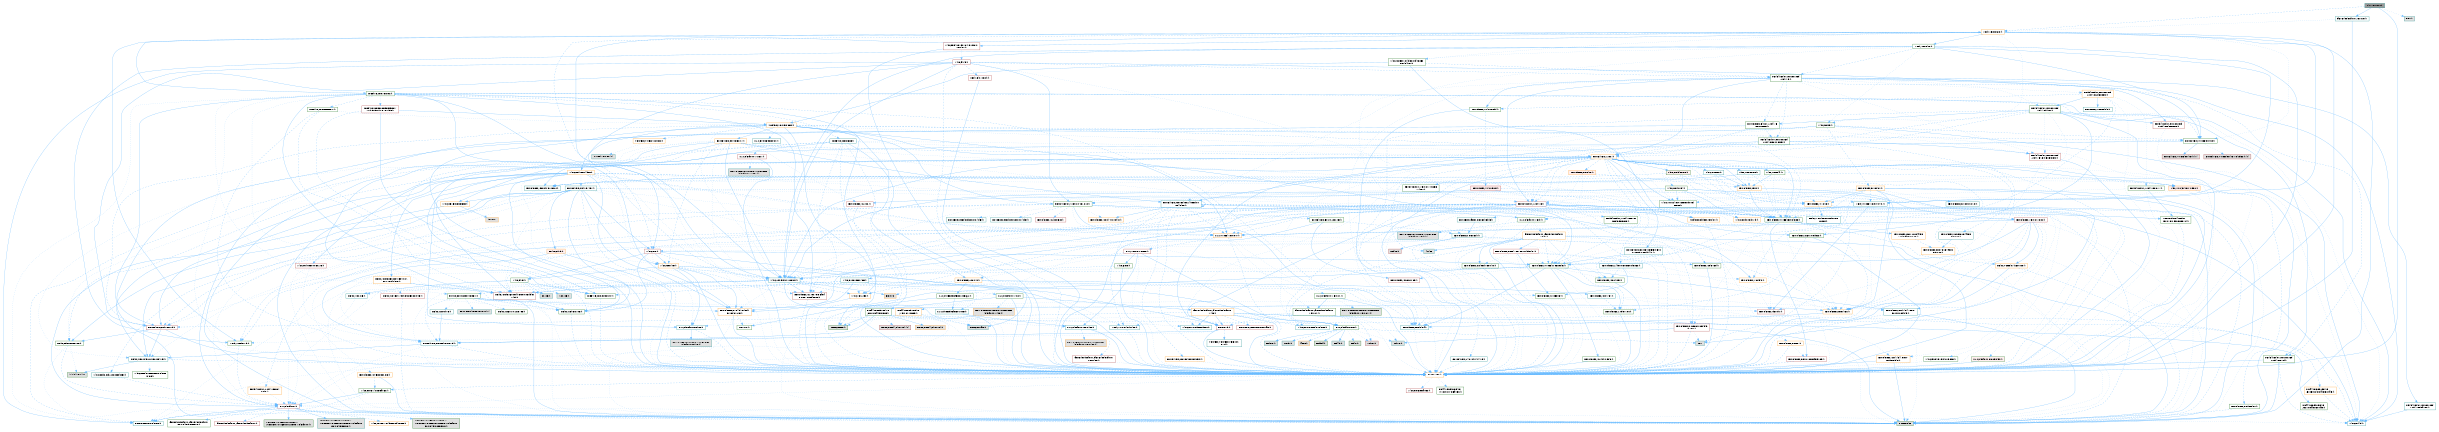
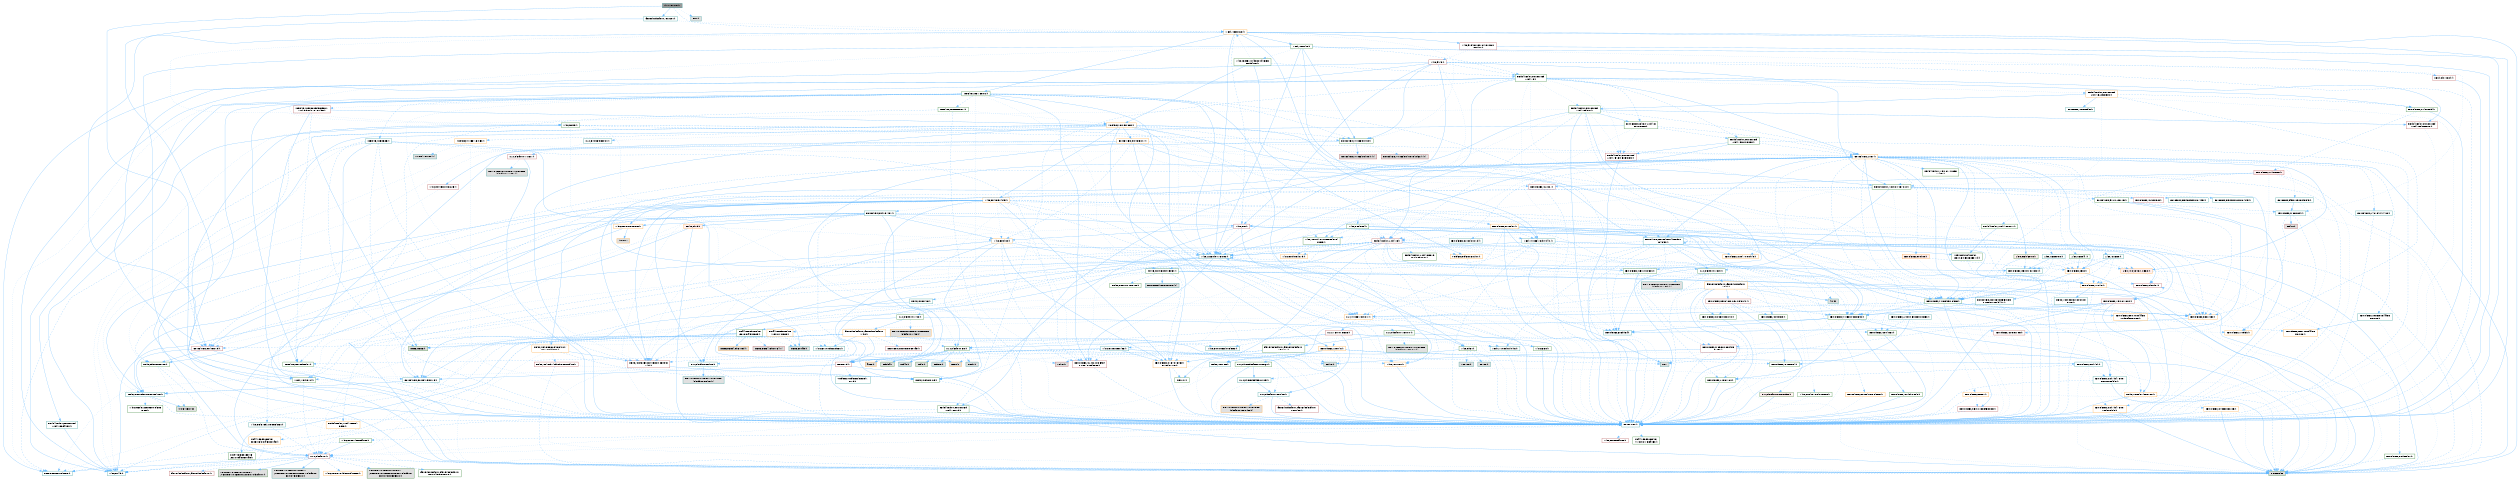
edge "Templates/UnrealTemplate.h" -> "Templates/Identity.h": reversed
node "CoreTypes.h": color darkorange -> teal
edge "Templates/IsUECoreType.h" -> "Misc/CoreMiscDefines.h": now "Templates/IsUECoreType.h" -> "CoreTypes.h"
